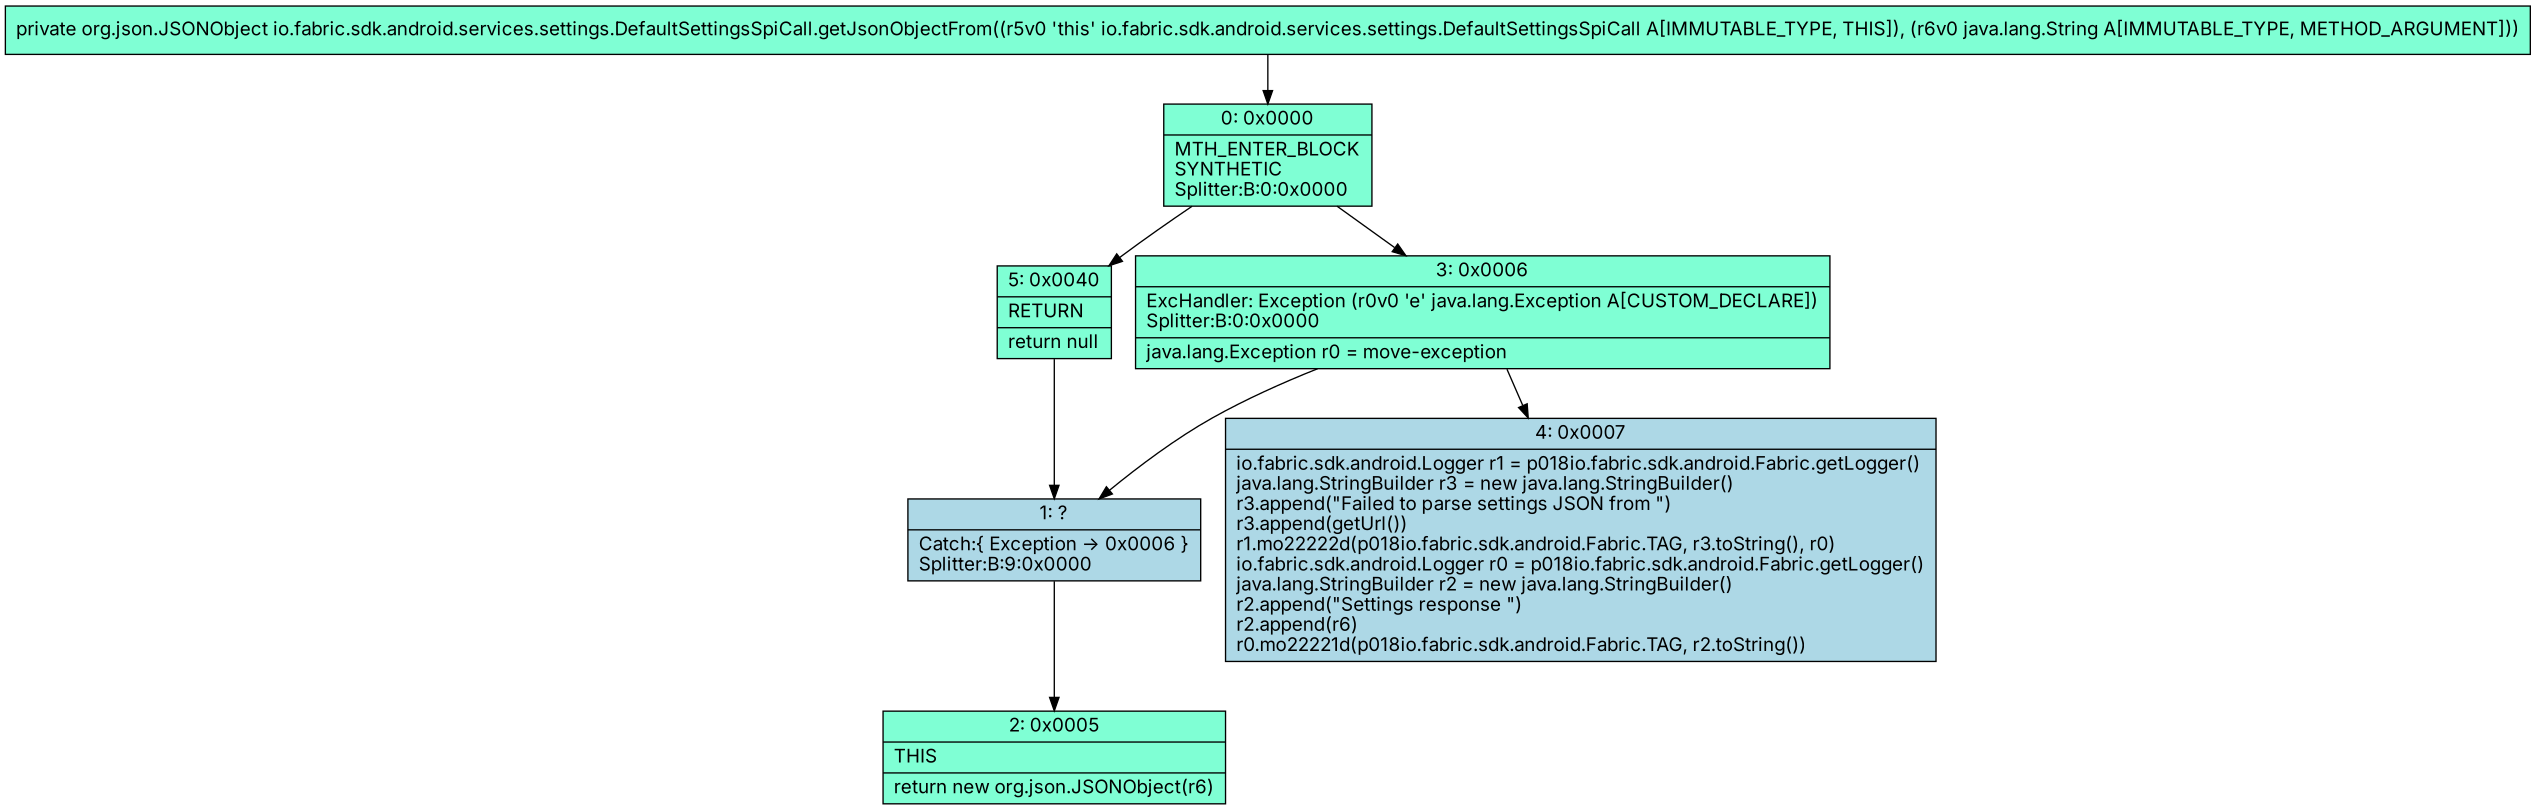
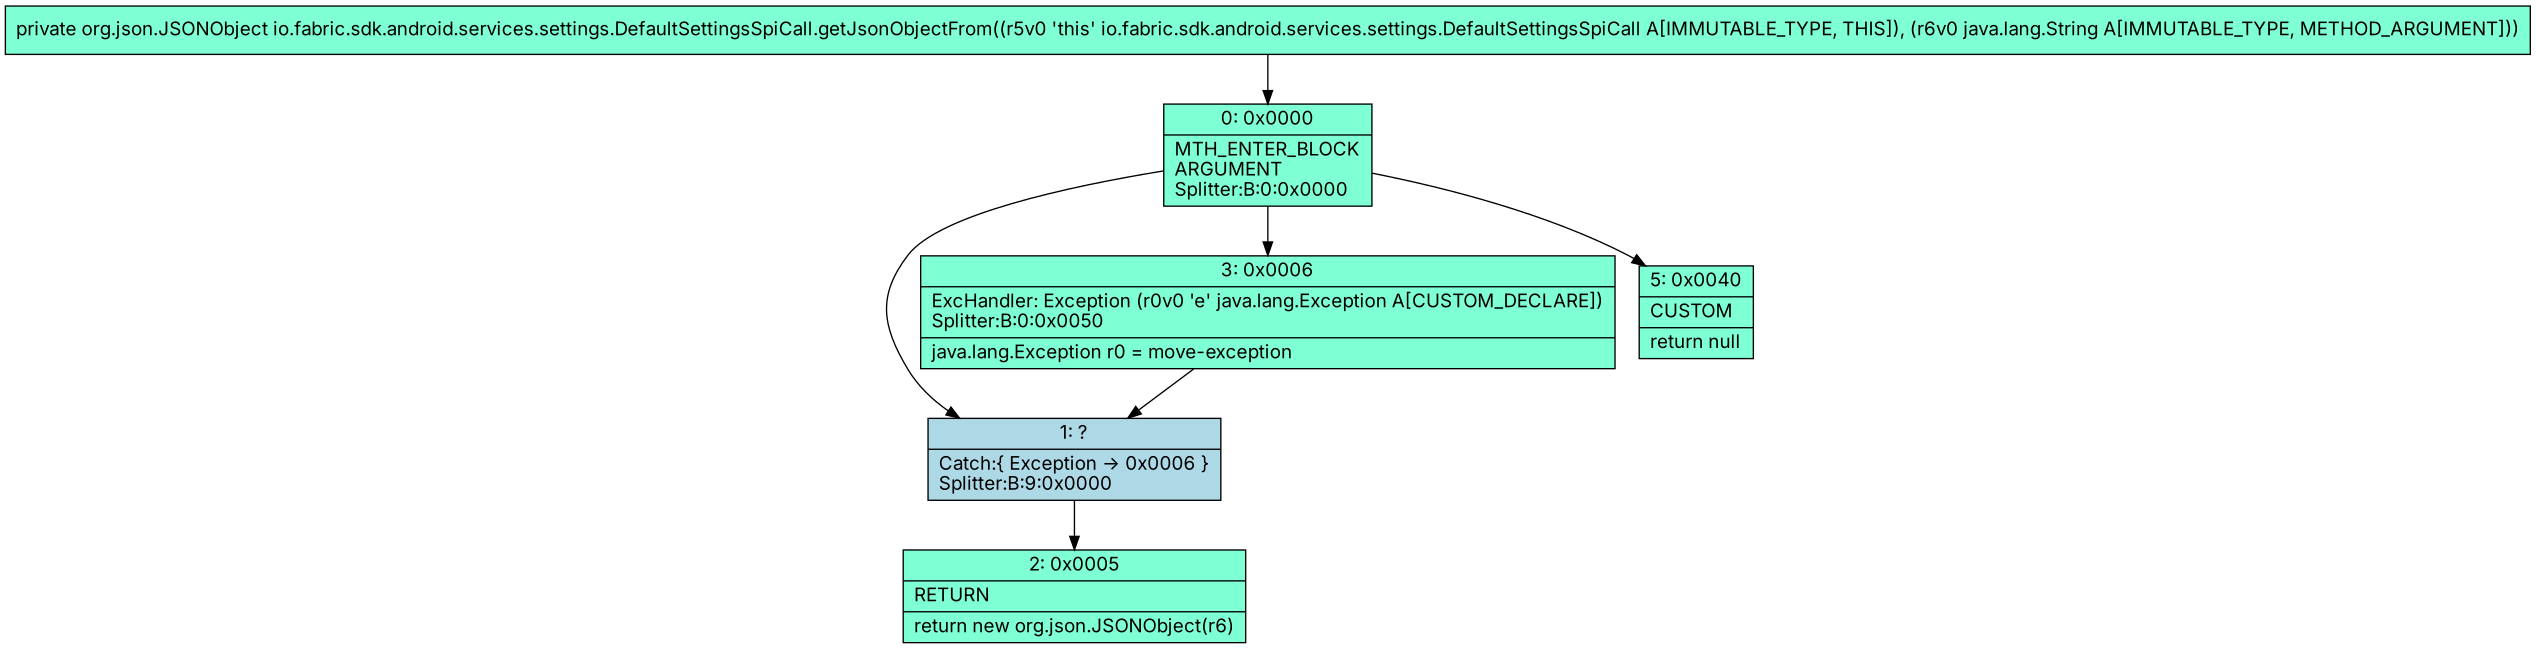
node "0: 0x0000": text "SYNTHETIC" -> "ARGUMENT"
node "5: 0x0040": text "RETURN" -> "CUSTOM"
node "3: 0x0006": text "Splitter:B:0:0x0000" -> "Splitter:B:0:0x0050"
edge "5: 0x0040" -> "1: ?": now "0: 0x0000" -> "1: ?"
node "4: 0x0007": removed
node "2: 0x0005": text "THIS" -> "RETURN"
